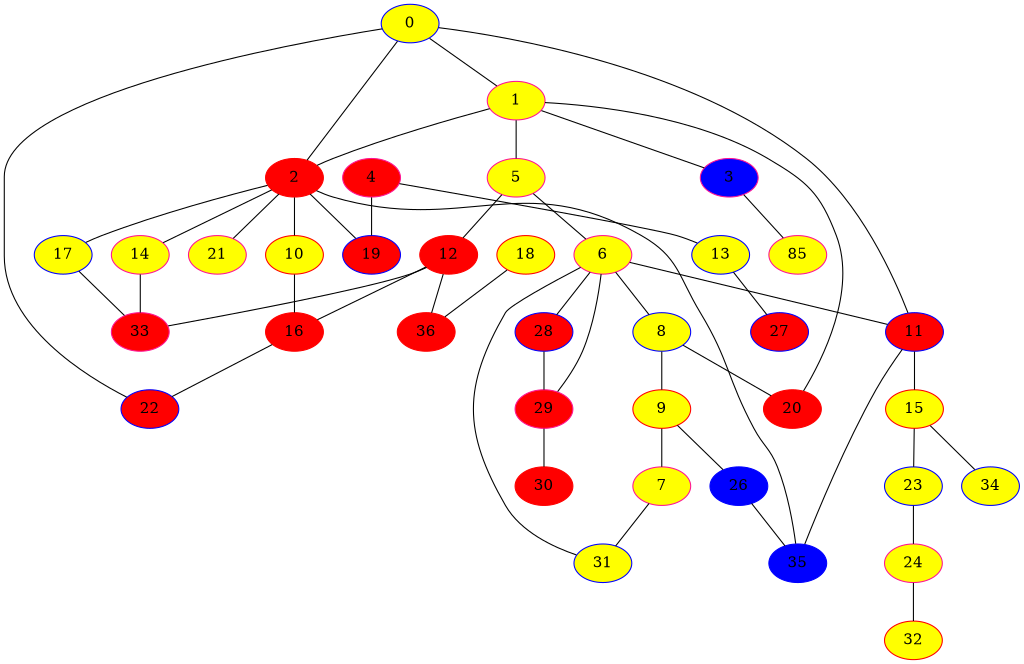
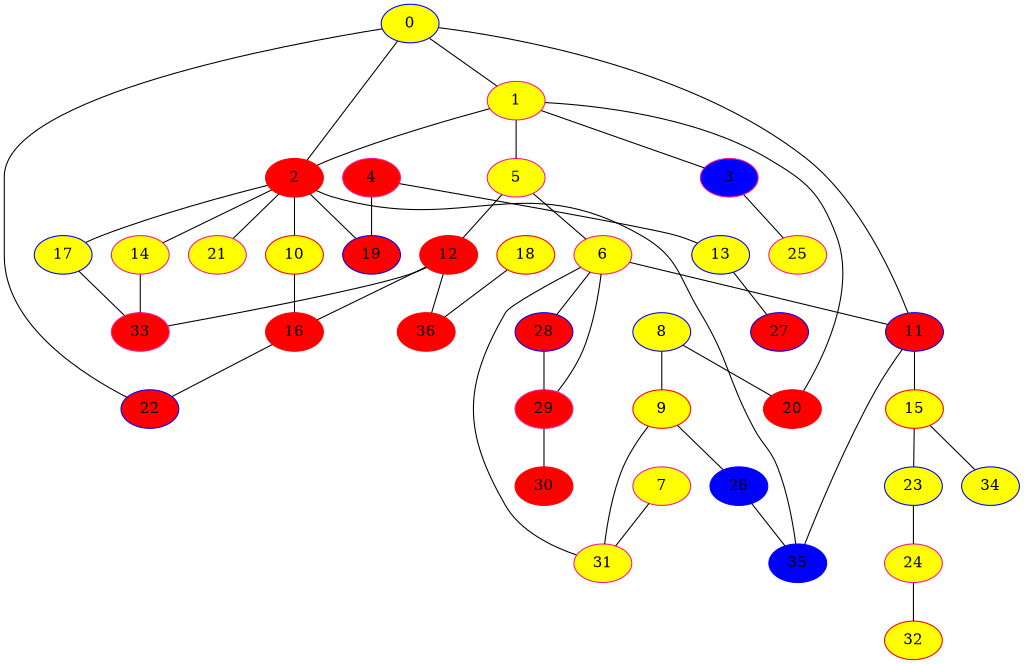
node "85": label "85" -> "25"
edge "6" -- "8": removed
edge "9" -- "7": now "9" -- "31"
node "31": color blue -> deeppink
